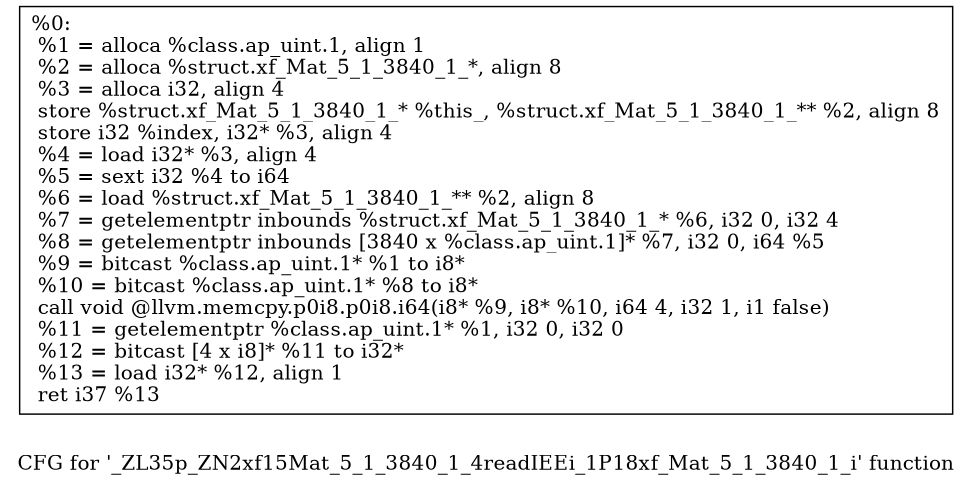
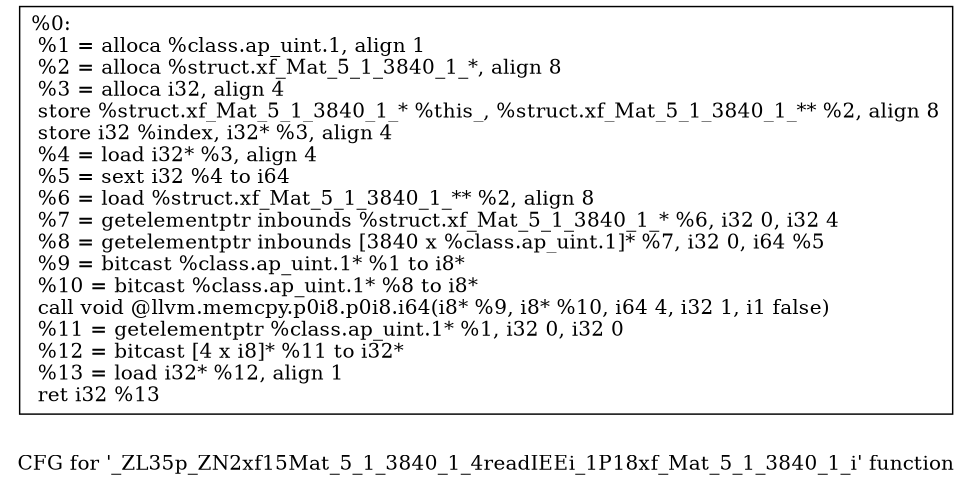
node "%0:": text "ret i37 %13" -> "ret i32 %13"
